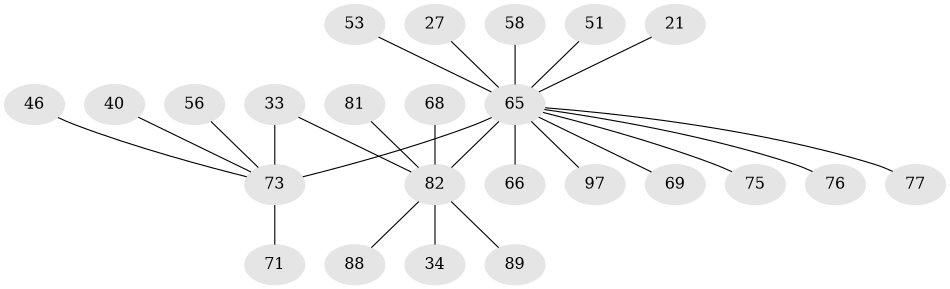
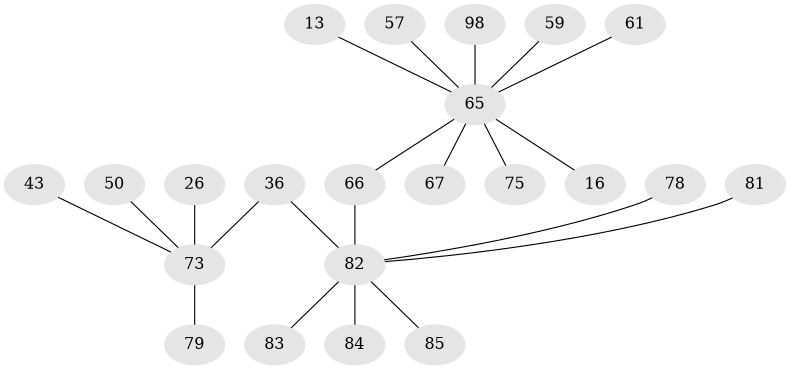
node "53": label "53" -> "13"
node "27": label "27" -> "57"
node "58": label "58" -> "98"
node "51": label "51" -> "59"
node "21": label "21" -> "61"
node "46": label "46" -> "43"
node "40": label "40" -> "50"
node "56": label "56" -> "26"
node "33": label "33" -> "36"
node "68": label "68" -> "78"
edge "65" -- "82": now "66" -- "82"
edge "65" -- "73": removed
node "97": label "97" -> "67"
node "69": removed
node "76": label "76" -> "16"
node "77": removed
node "71": label "71" -> "79"
node "88": label "88" -> "83"
node "34": label "34" -> "84"
node "89": label "89" -> "85"
